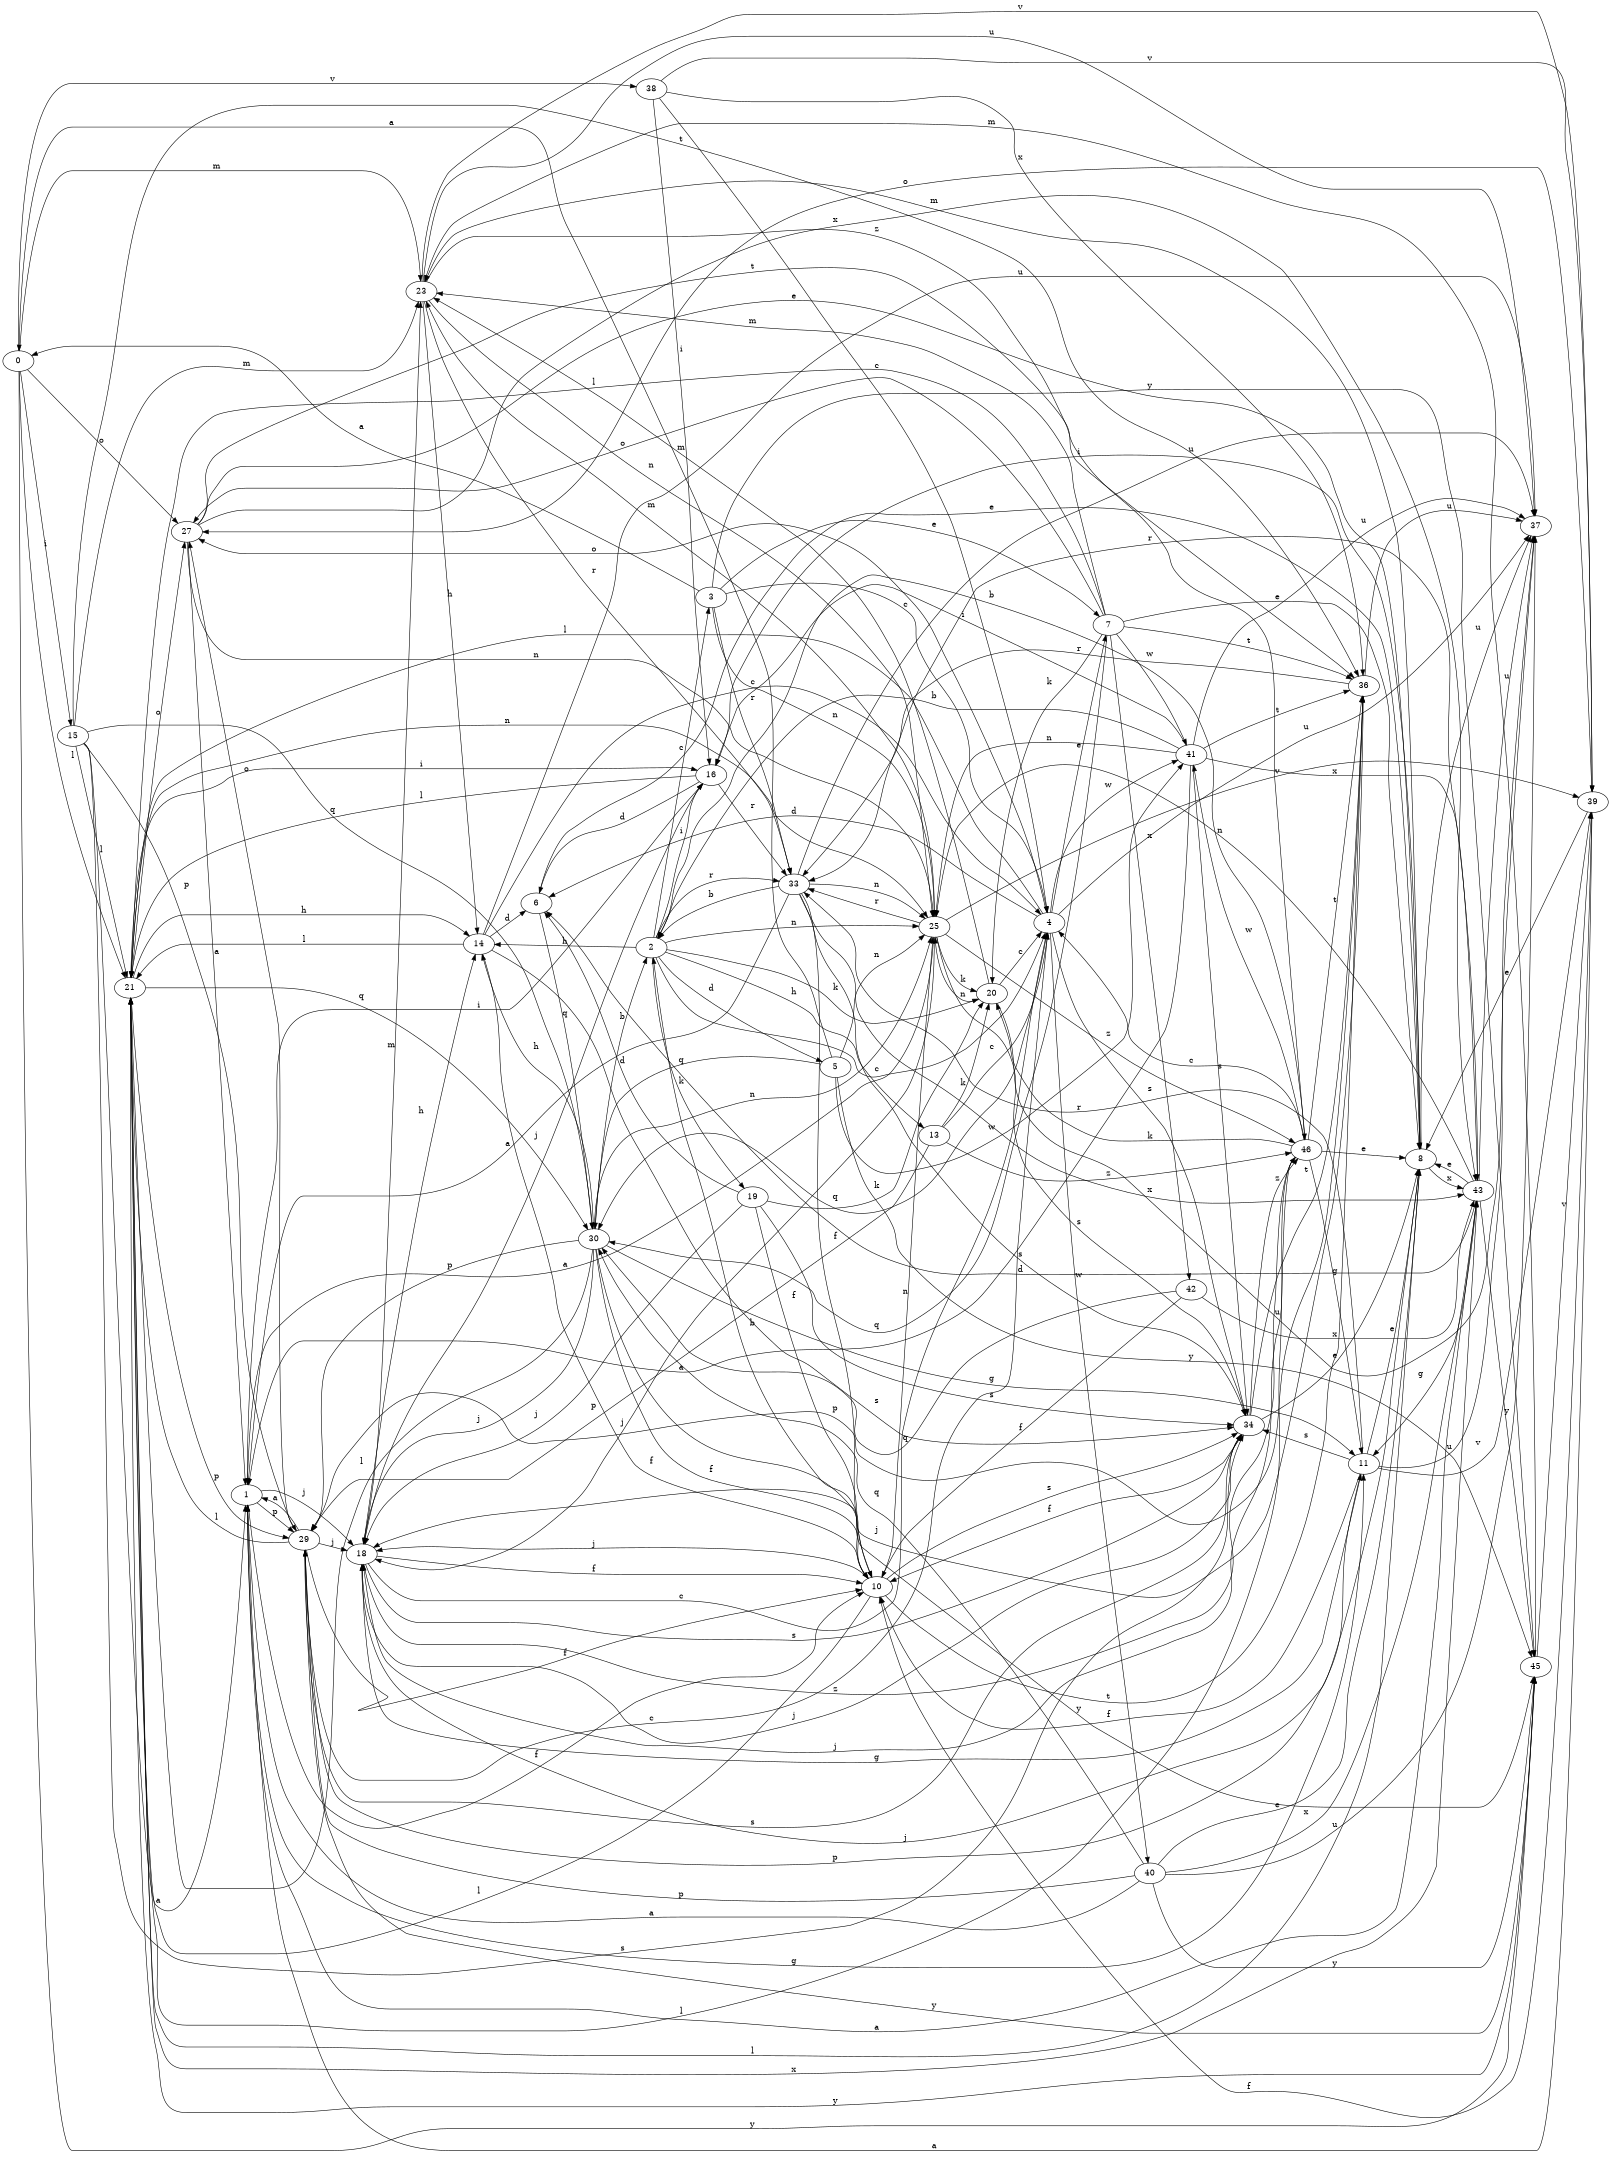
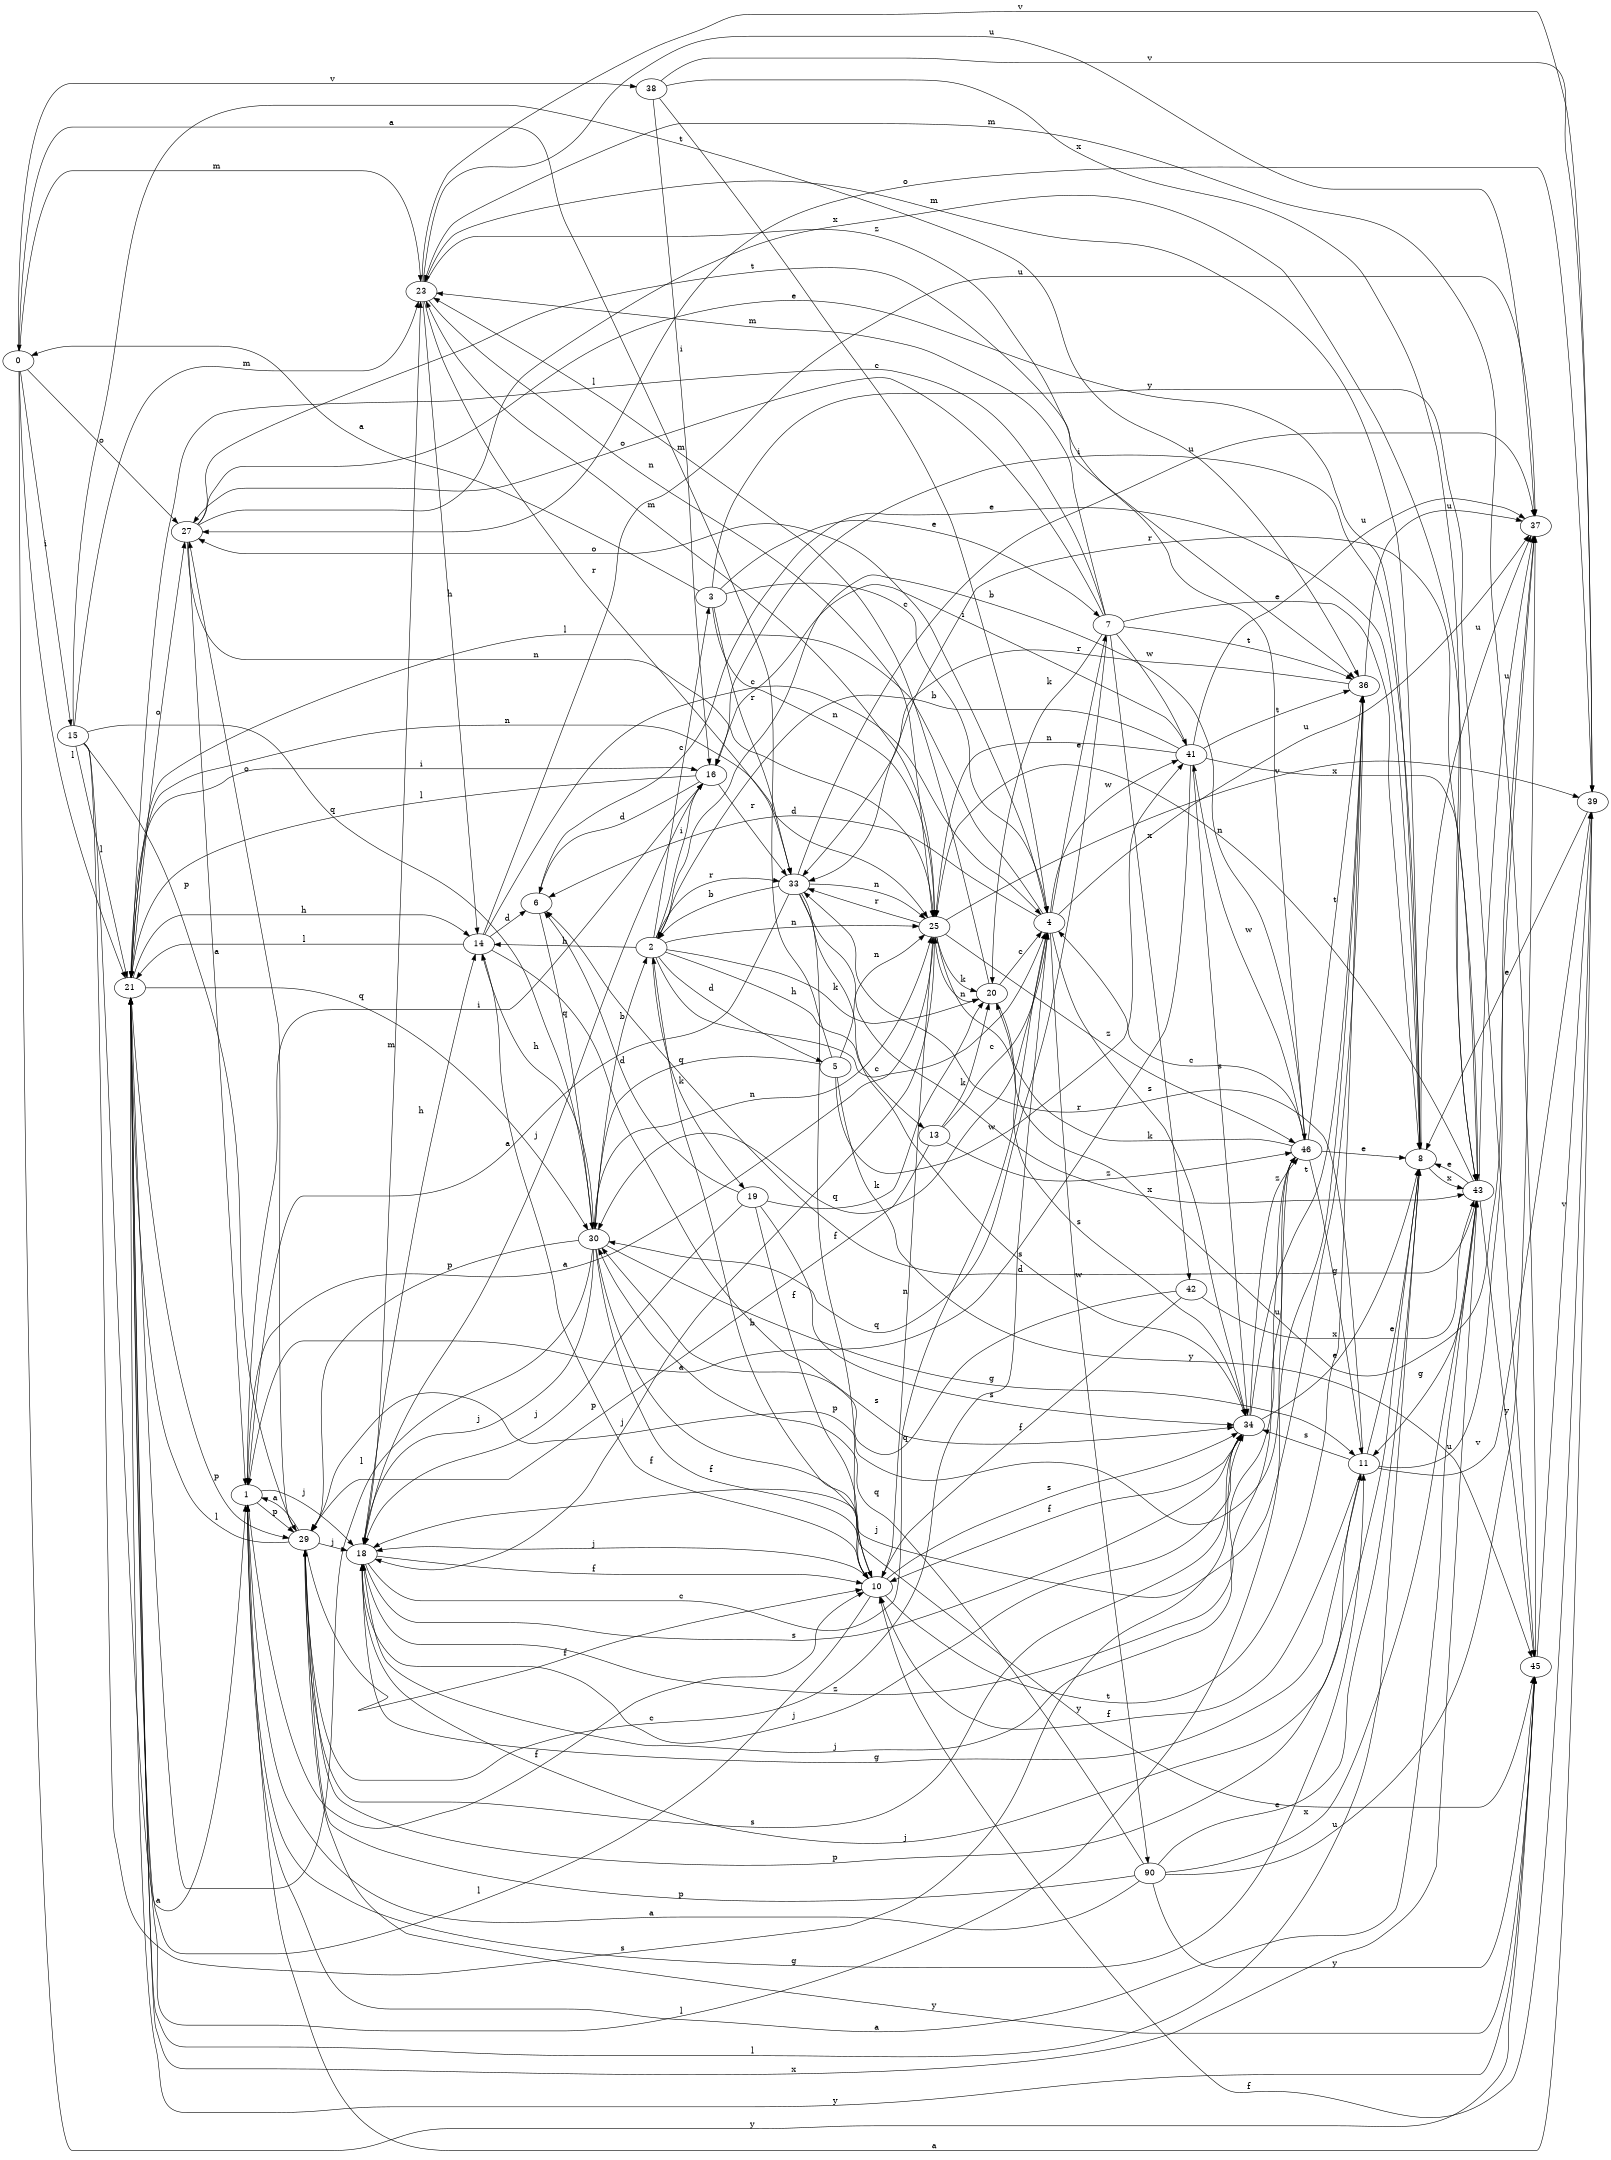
edge "38" -> "36": now "38" -> "43"
node "40": label "40" -> "90"
